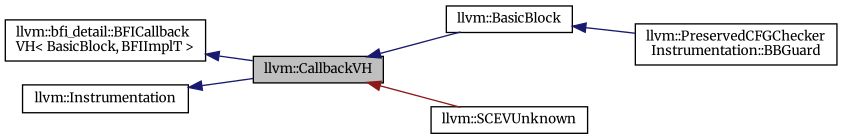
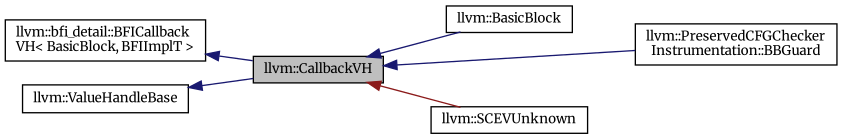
edge "llvm::PreservedCFGChecker Instrumentation::BBGuard" -> "llvm::BasicBlock": now "llvm::PreservedCFGChecker Instrumentation::BBGuard" -> "llvm::CallbackVH"
node "llvm::Instrumentation": label "llvm::Instrumentation" -> "llvm::ValueHandleBase"
